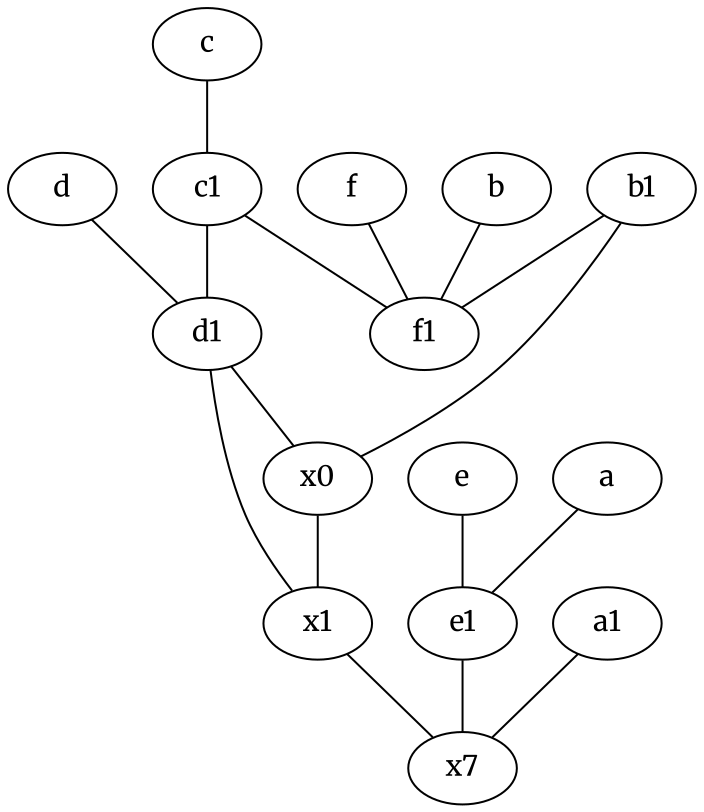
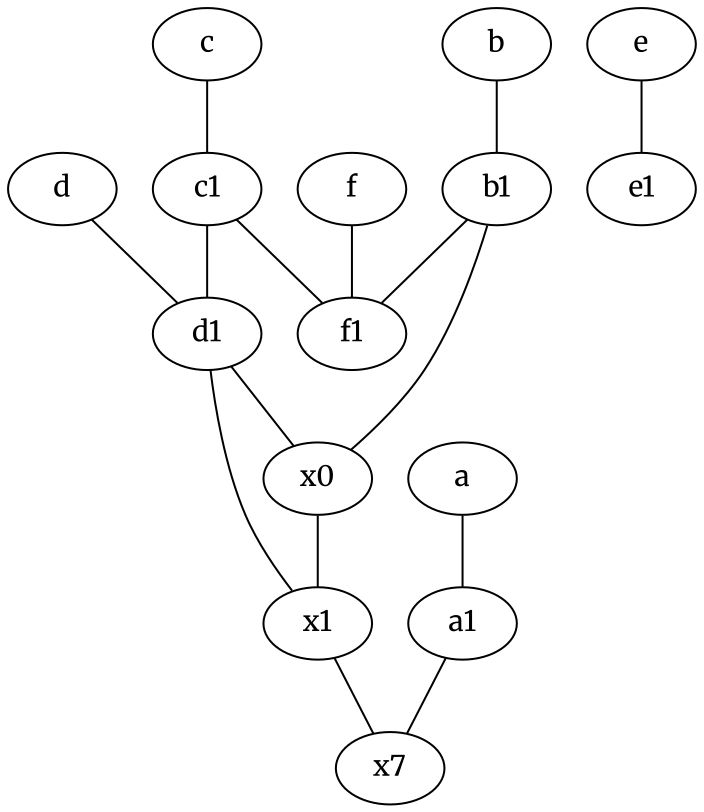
edge "b" -- "f1": now "b" -- "b1"
edge "a" -- "e1": now "a" -- "a1"
edge "e1" -- "x7": removed
